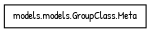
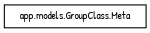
node "models.models.GroupClass.Meta": label "models.models.GroupClass.Meta" -> "app.models.GroupClass.Meta"
